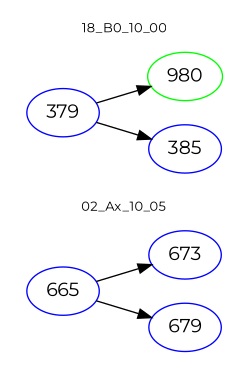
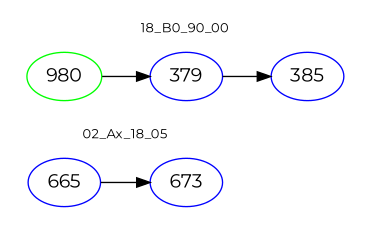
cluster "18_B0_10_00": label "18_B0_10_00" -> "18_B0_90_00"
edge "379" -> "980": reversed
cluster "02_Ax_10_05": label "02_Ax_10_05" -> "02_Ax_18_05"
node "679": removed
